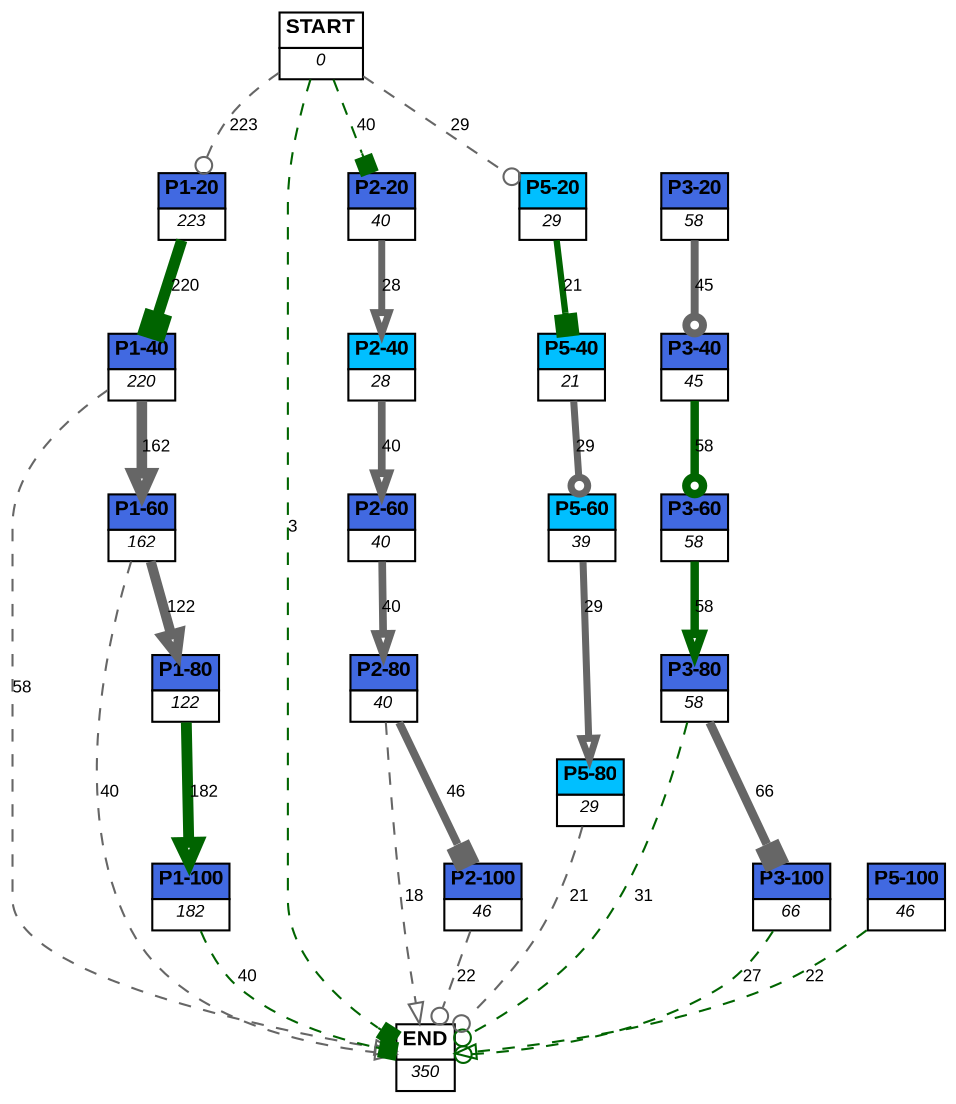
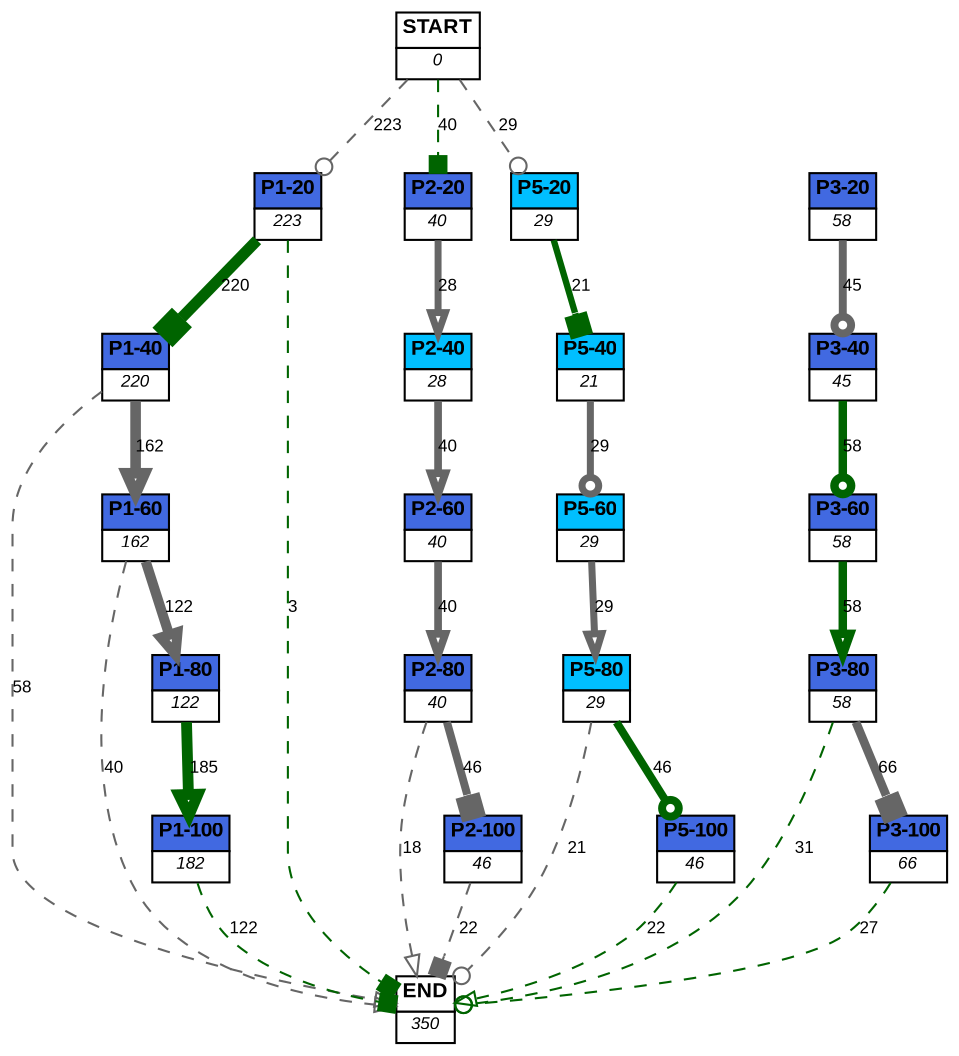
node "P5-60": text "39" -> "29"
edge "START" -> "END": now "P1-20" -> "END"
edge "P5-80" -> "P5-100": added, label "46"
edge "P1-80" -> "P1-100": label "182" -> "185"
edge "P2-100" -> "END": arrowhead odot -> box
edge "P1-100" -> "END": label "40" -> "122"
